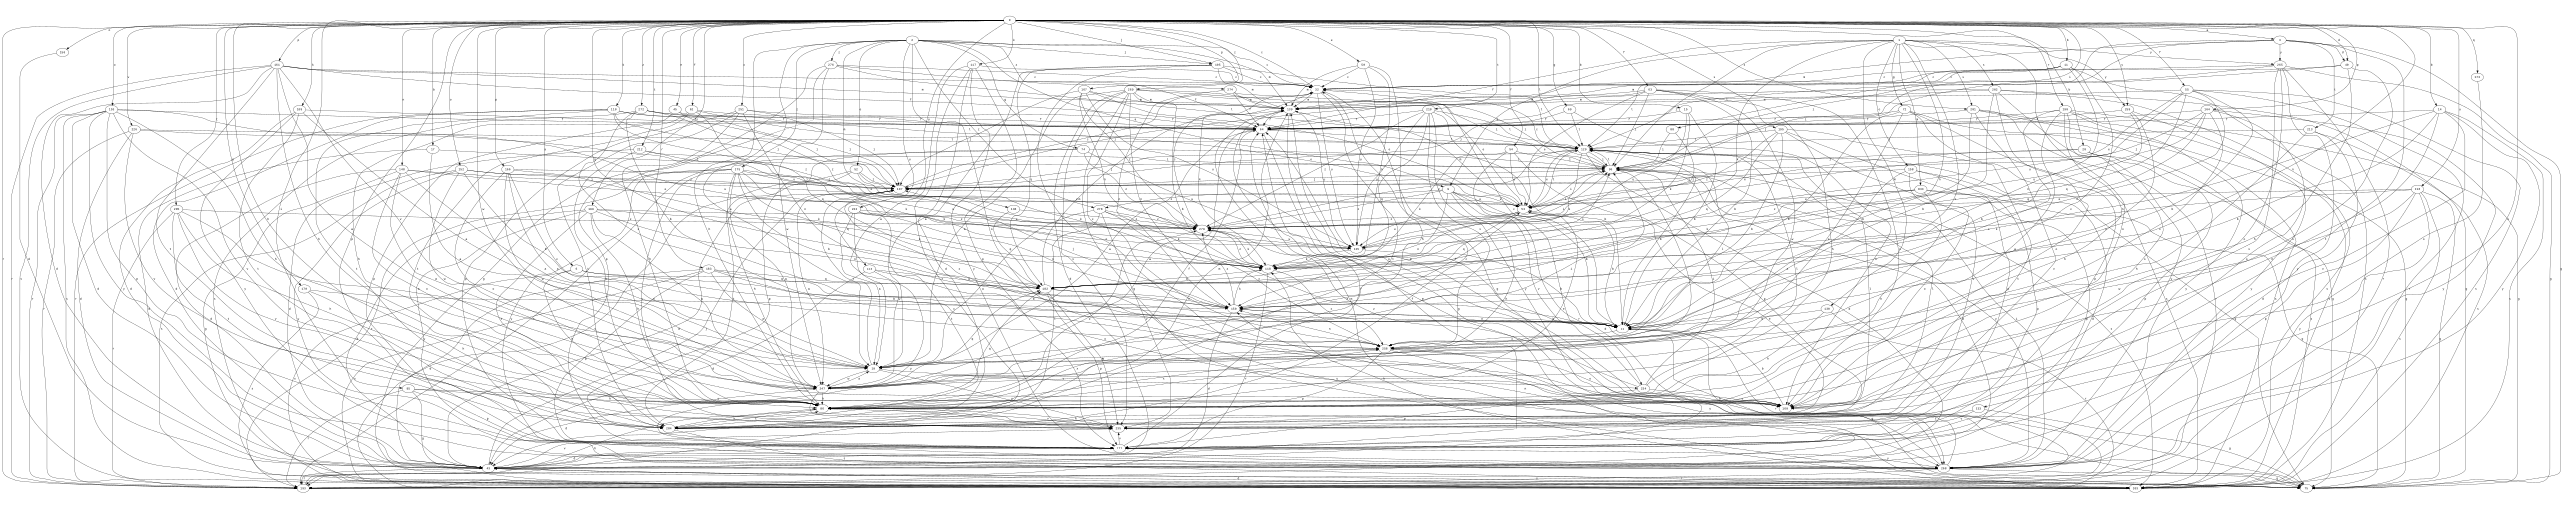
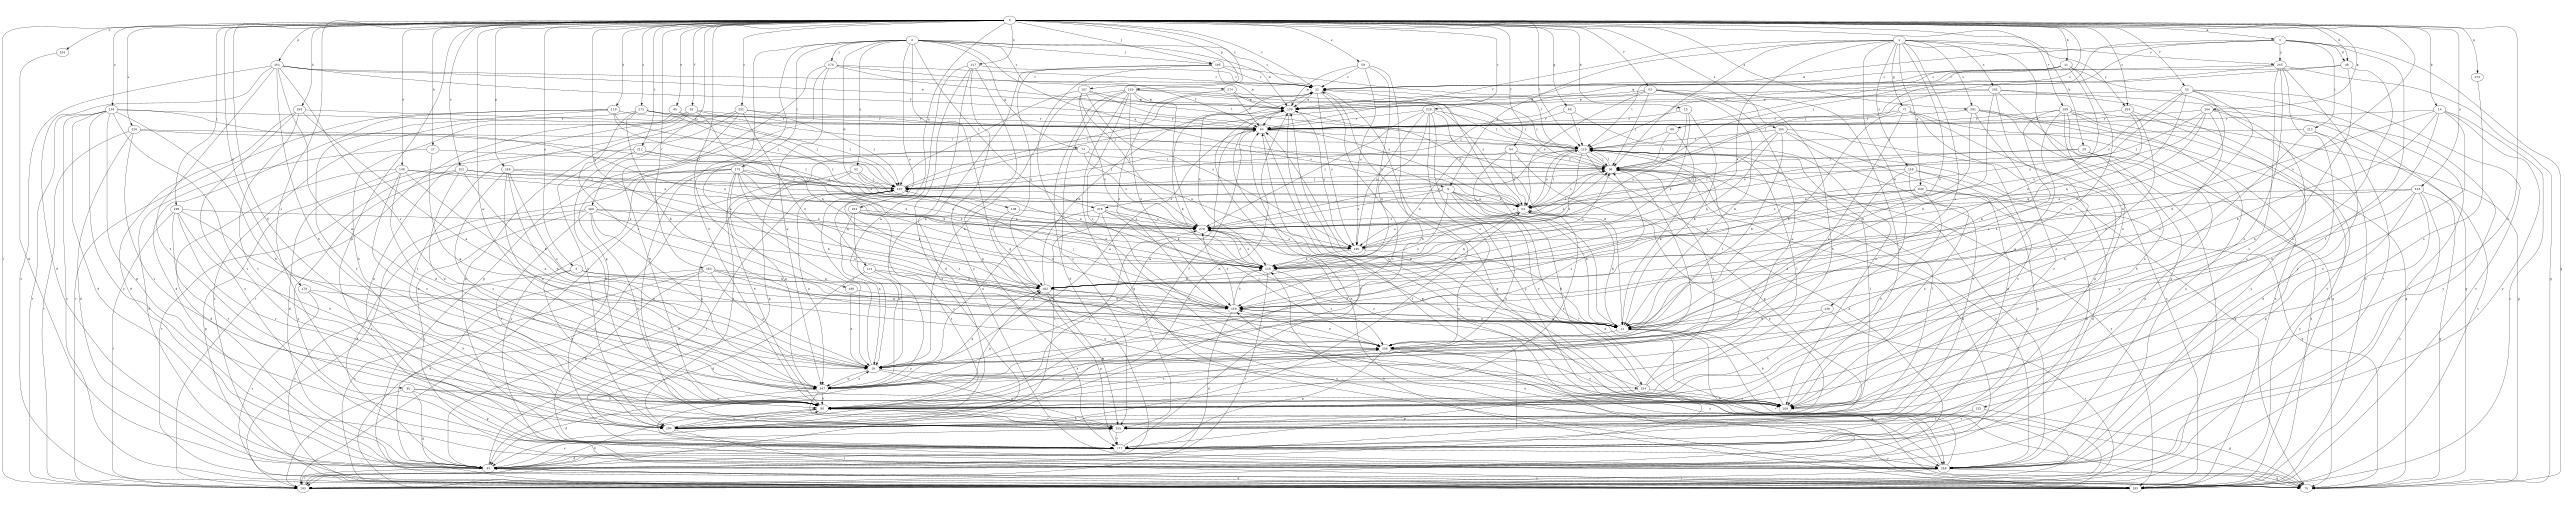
edge "110" -> "129": now "88" -> "129"
node "189": added
edge "161" -> "193": now "62" -> "193"
edge "171" -> "235": reversed
